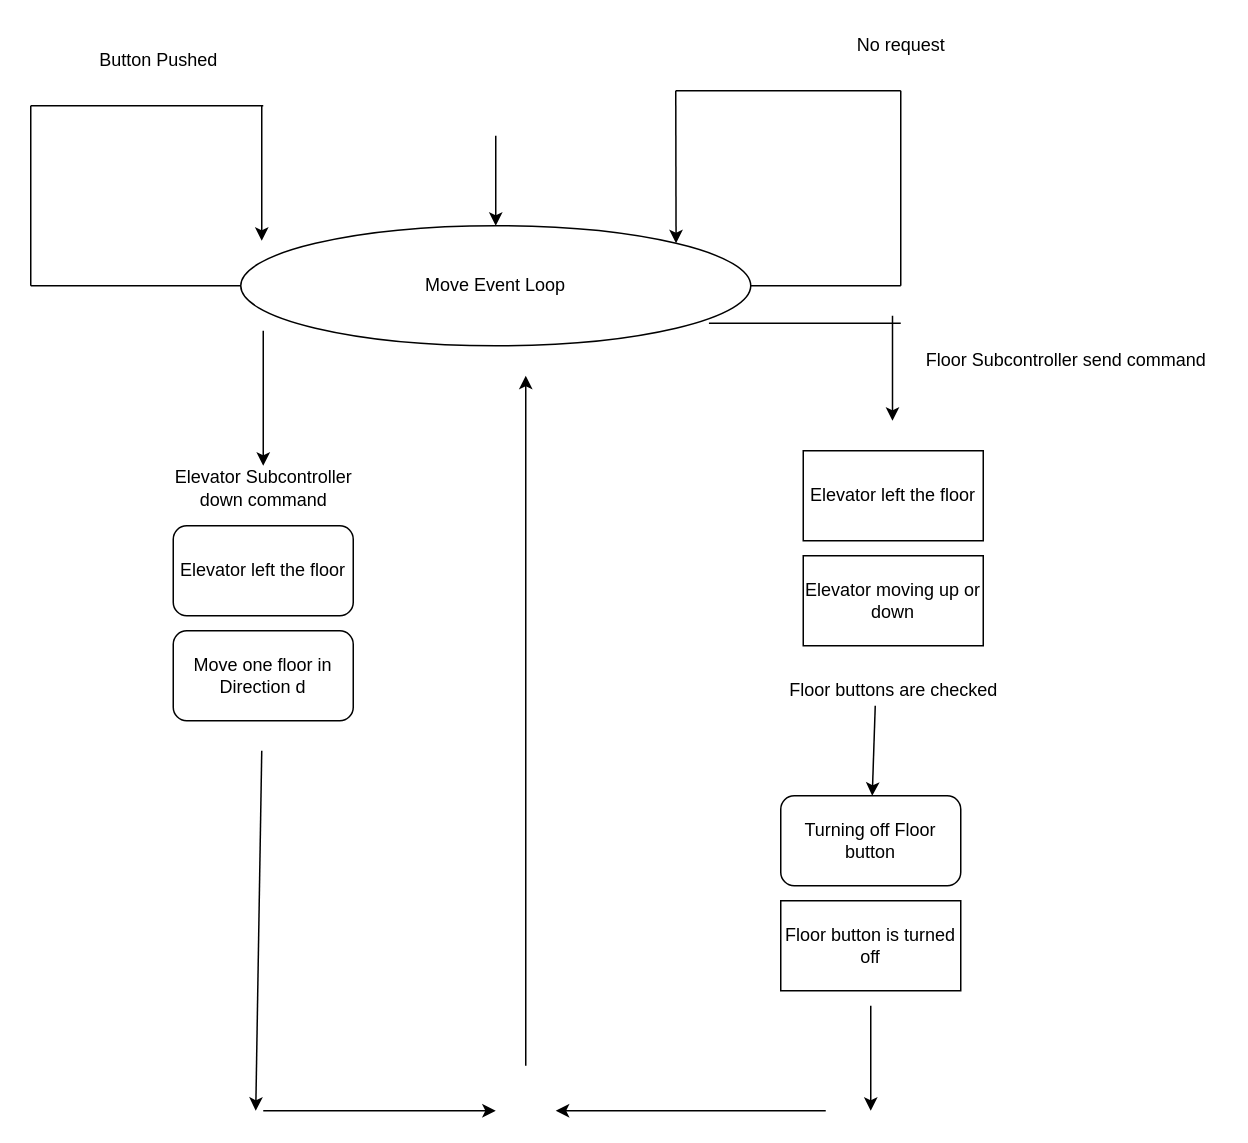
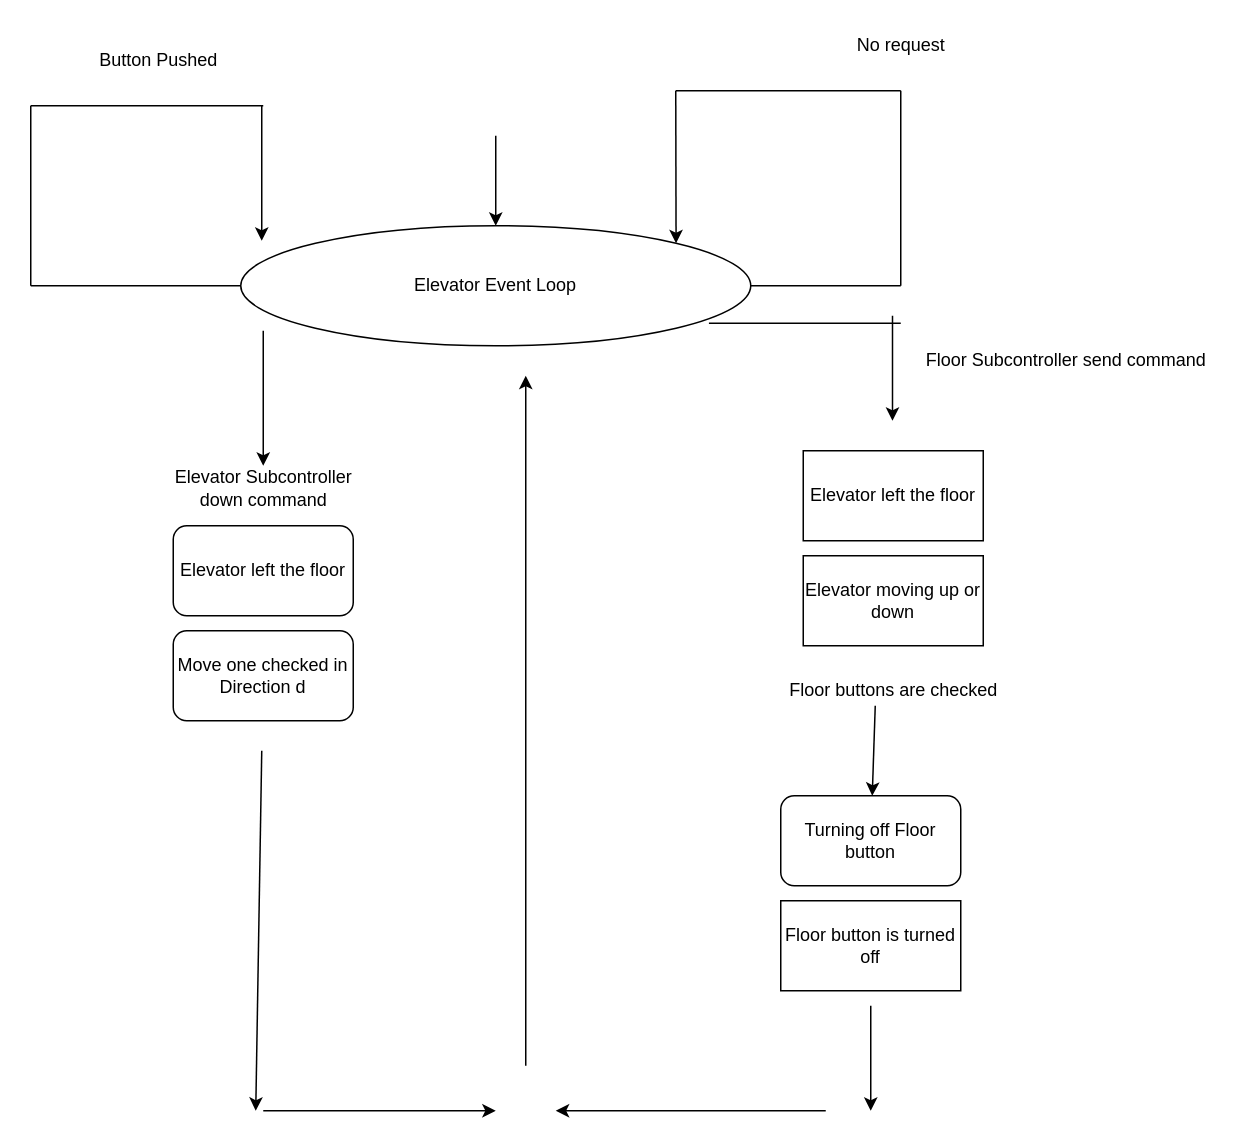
node "Move Event Loop": label "Move Event Loop" -> "Elevator Event Loop"
node "Move one floor in Direction d": label "Move one floor in Direction d" -> "Move one checked in Direction d"
